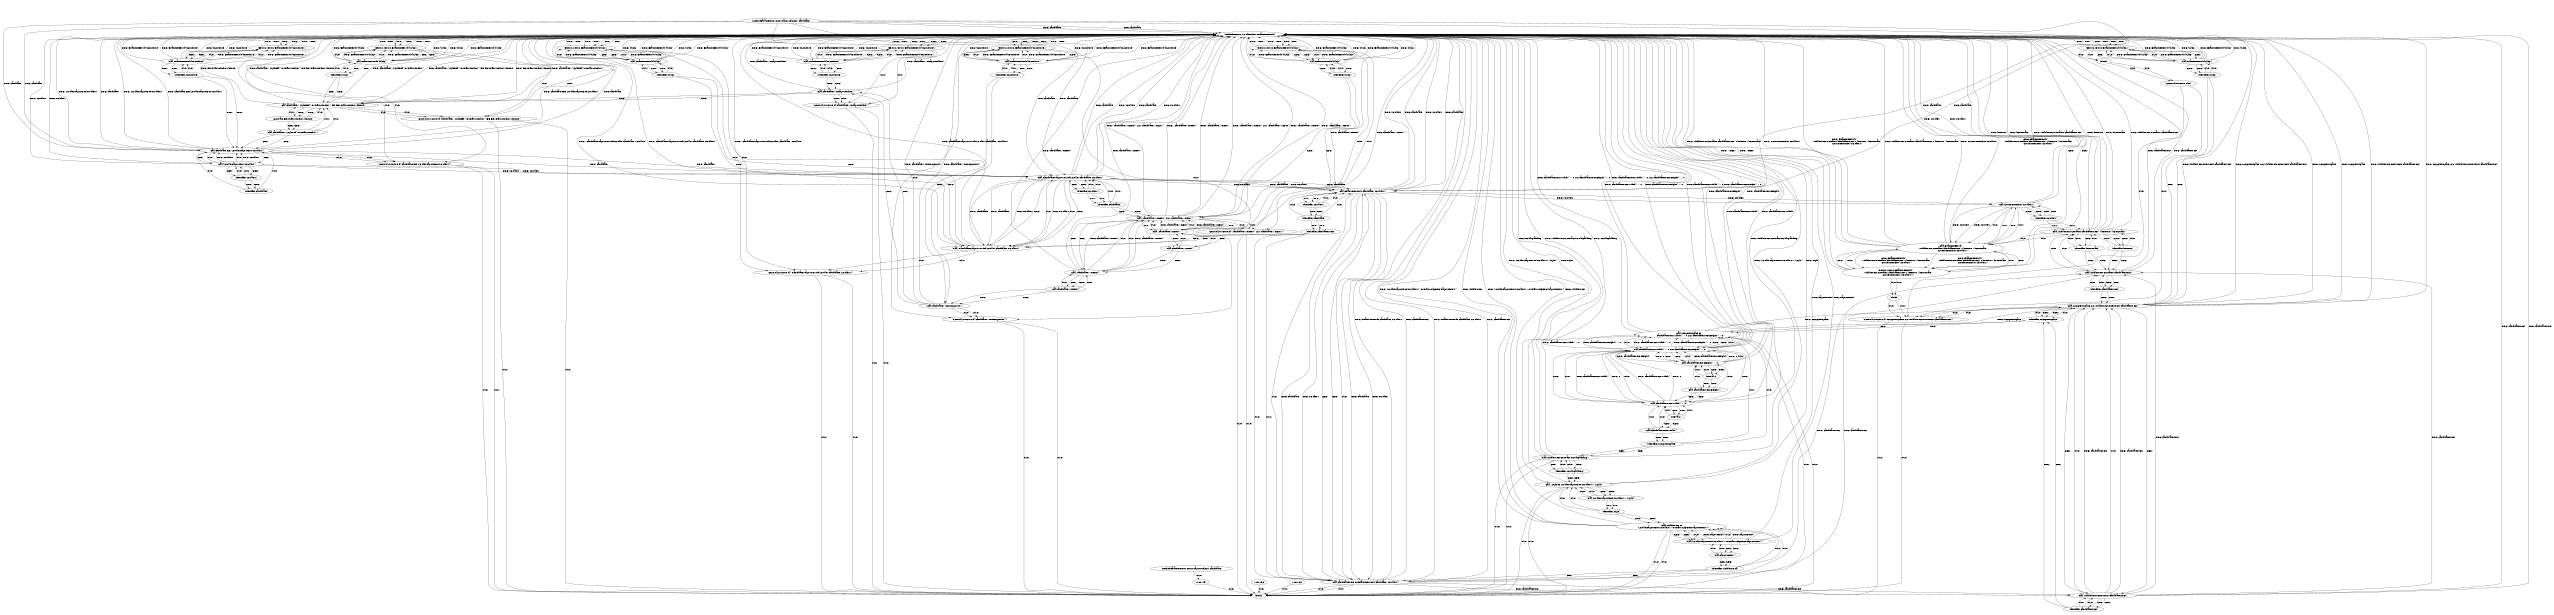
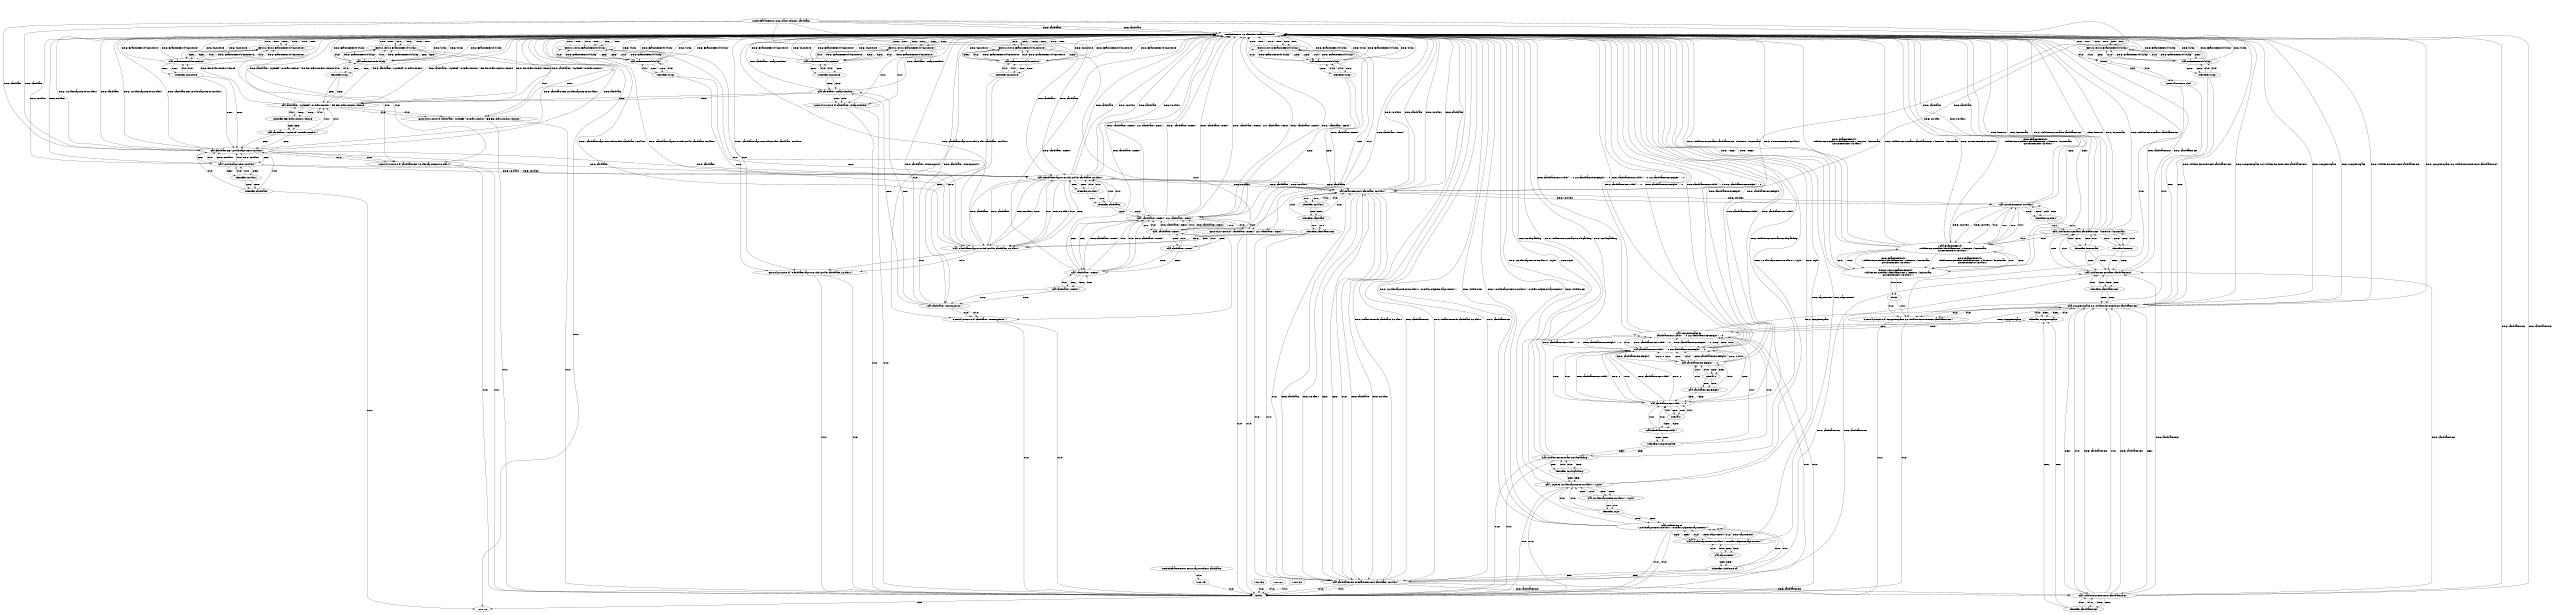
node "(Contract,EOverflowAnchor::kNone)": label "(Contract,EOverflowAnchor::kNone)" -> "(Identifier,EOverflowAnchor::kNone)"
node "1000160": added
node "1000100": added
